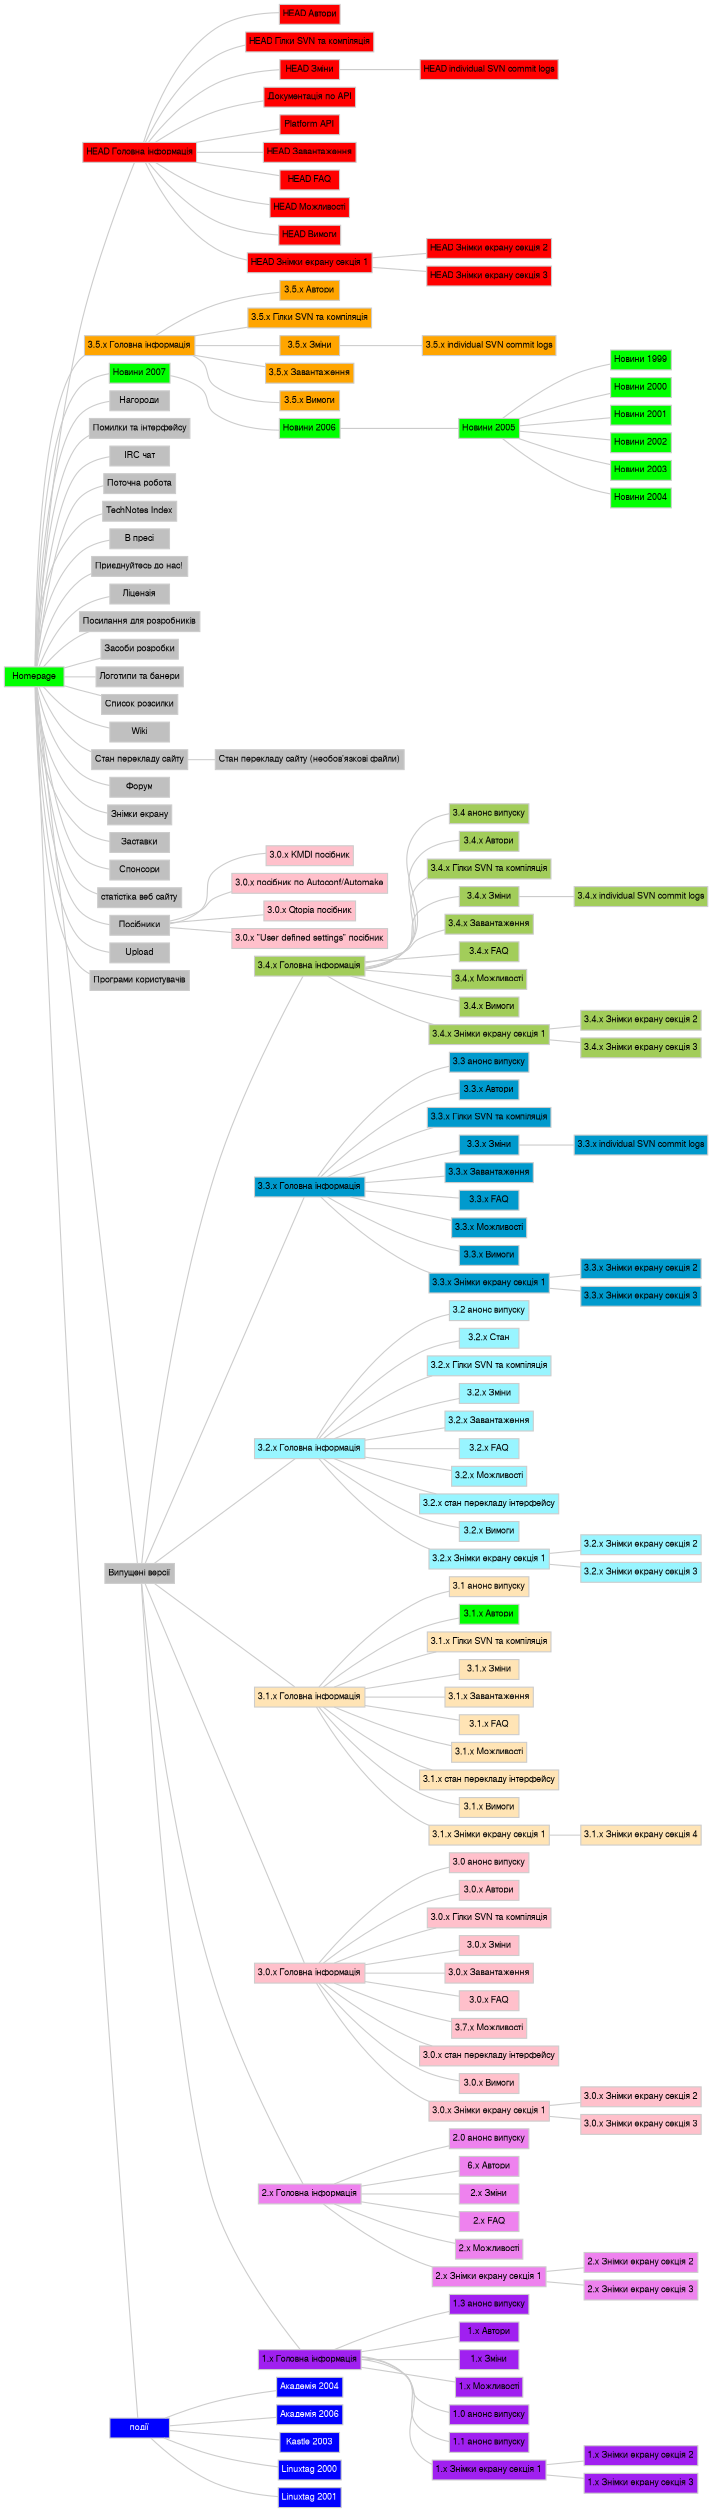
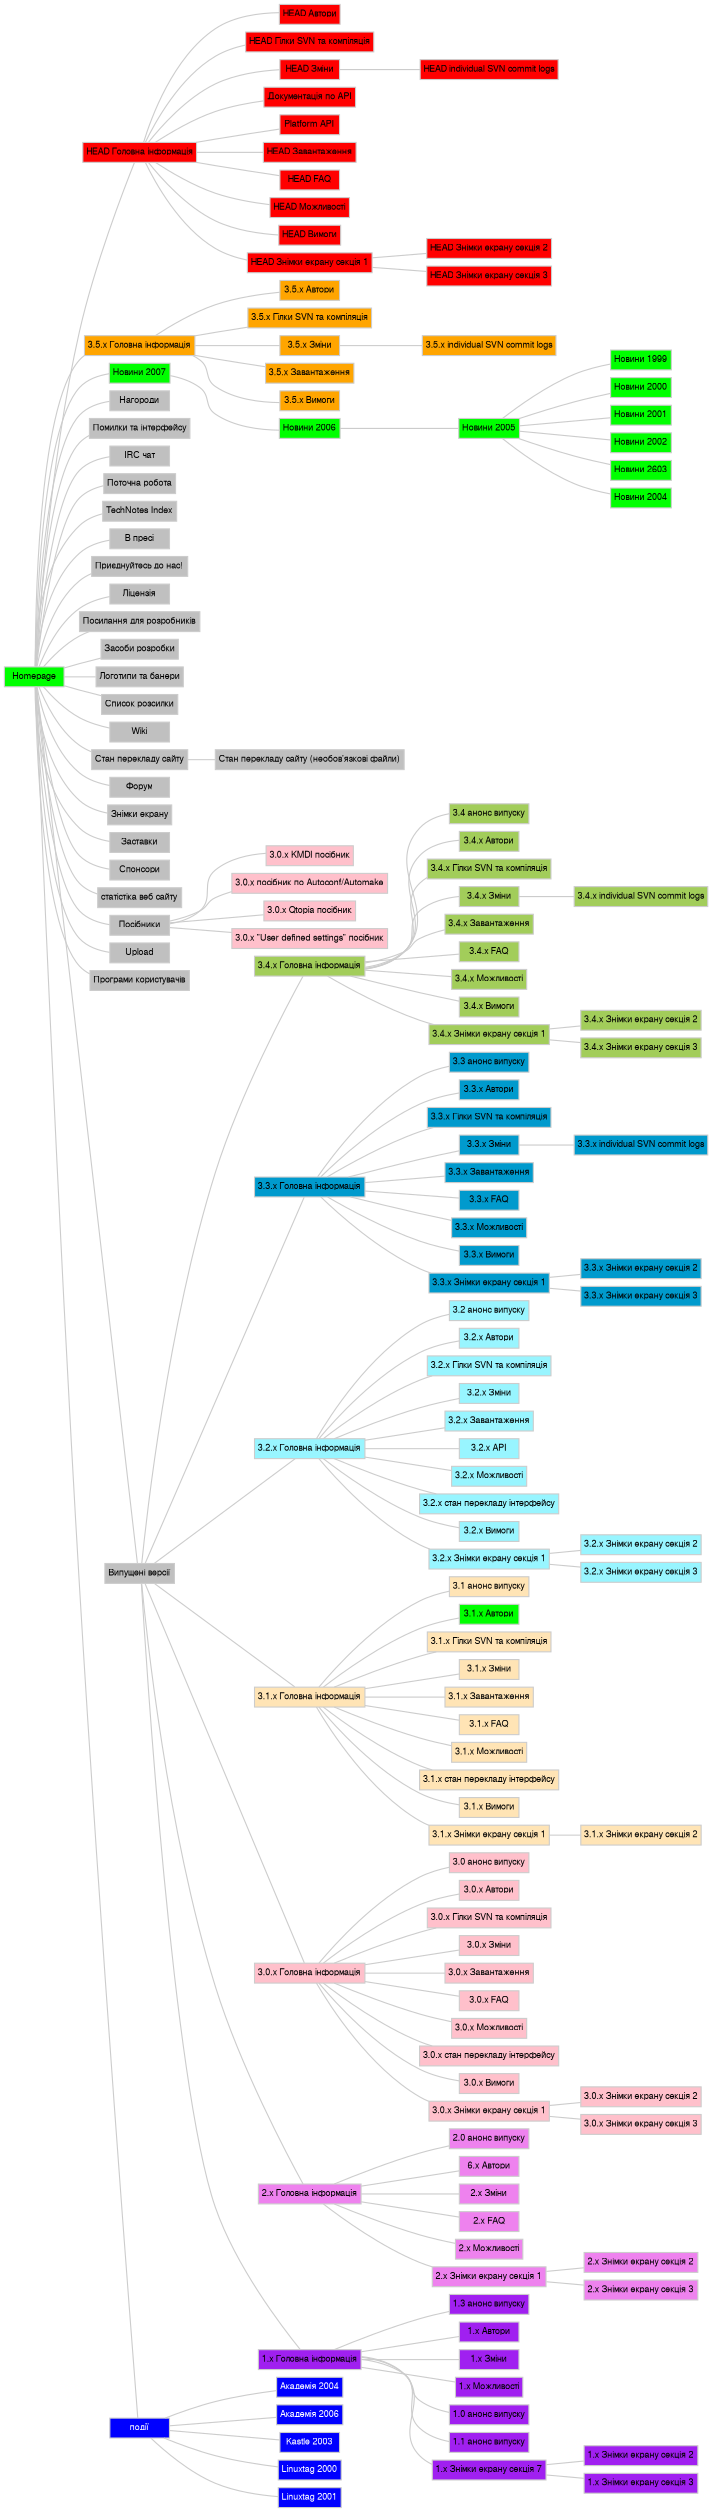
node "Новини 2003": label "Новини 2003" -> "Новини 2603"
node "3.2.x Стан": label "3.2.x Стан" -> "3.2.x Автори"
node "3.2.x FAQ": label "3.2.x FAQ" -> "3.2.x API"
node "3.1.x Знімки екрану секція 4": label "3.1.x Знімки екрану секція 4" -> "3.1.x Знімки екрану секція 2"
node "3.7.x Можливості": label "3.7.x Можливості" -> "3.0.x Можливості"
node "1.x Знімки екрану секція 1": label "1.x Знімки екрану секція 1" -> "1.x Знімки екрану секція 7"
